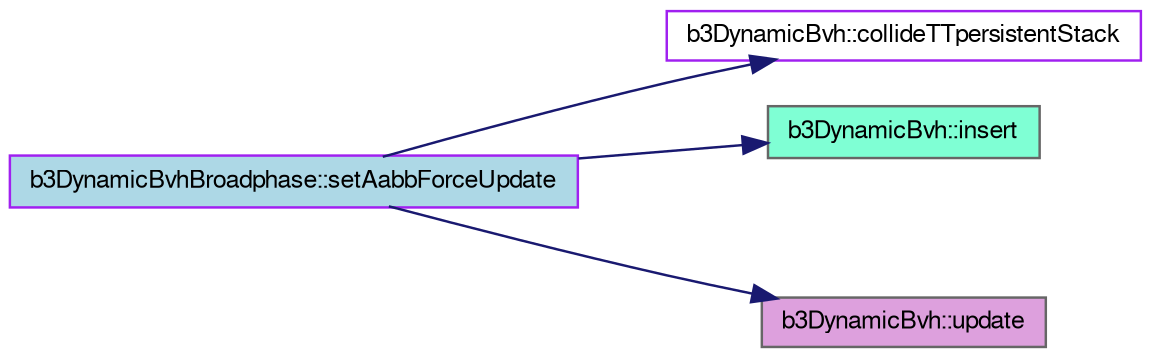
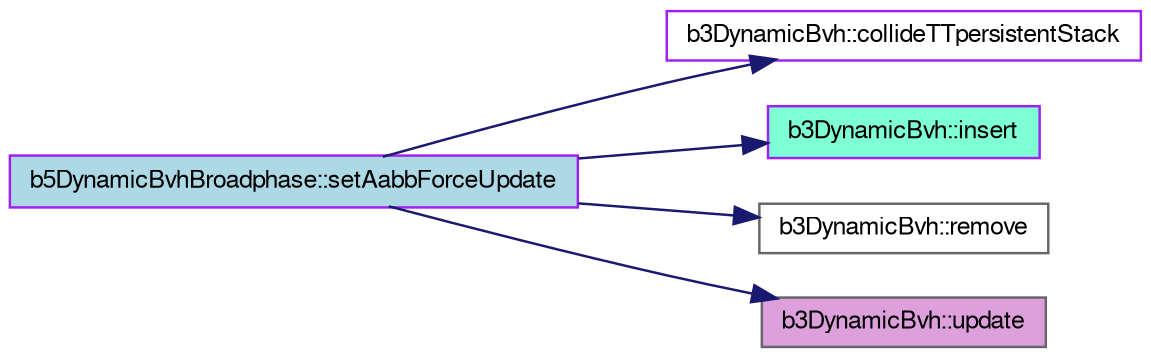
node "b3DynamicBvh::insert": color gray40 -> purple
node "b3DynamicBvhBroadphase::setAabbForceUpdate": label "b3DynamicBvhBroadphase::setAabbForceUpdate" -> "b5DynamicBvhBroadphase::setAabbForceUpdate"
node "b3DynamicBvh::remove": added
